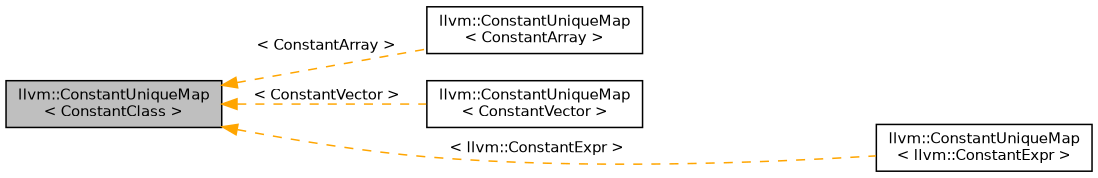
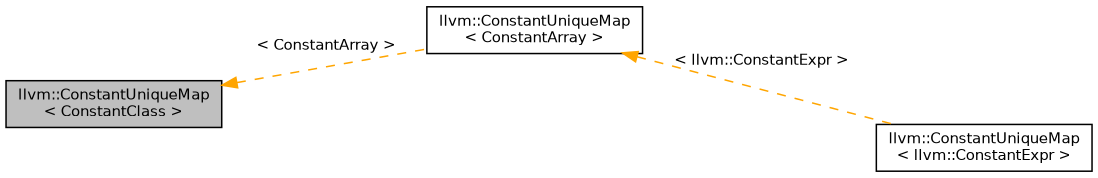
node "llvm::ConstantUniqueMap < ConstantVector >": removed
edge "llvm::ConstantUniqueMap < llvm::ConstantExpr >" -> "llvm::ConstantUniqueMap < ConstantClass >": now "llvm::ConstantUniqueMap < llvm::ConstantExpr >" -> "llvm::ConstantUniqueMap < ConstantArray >"
